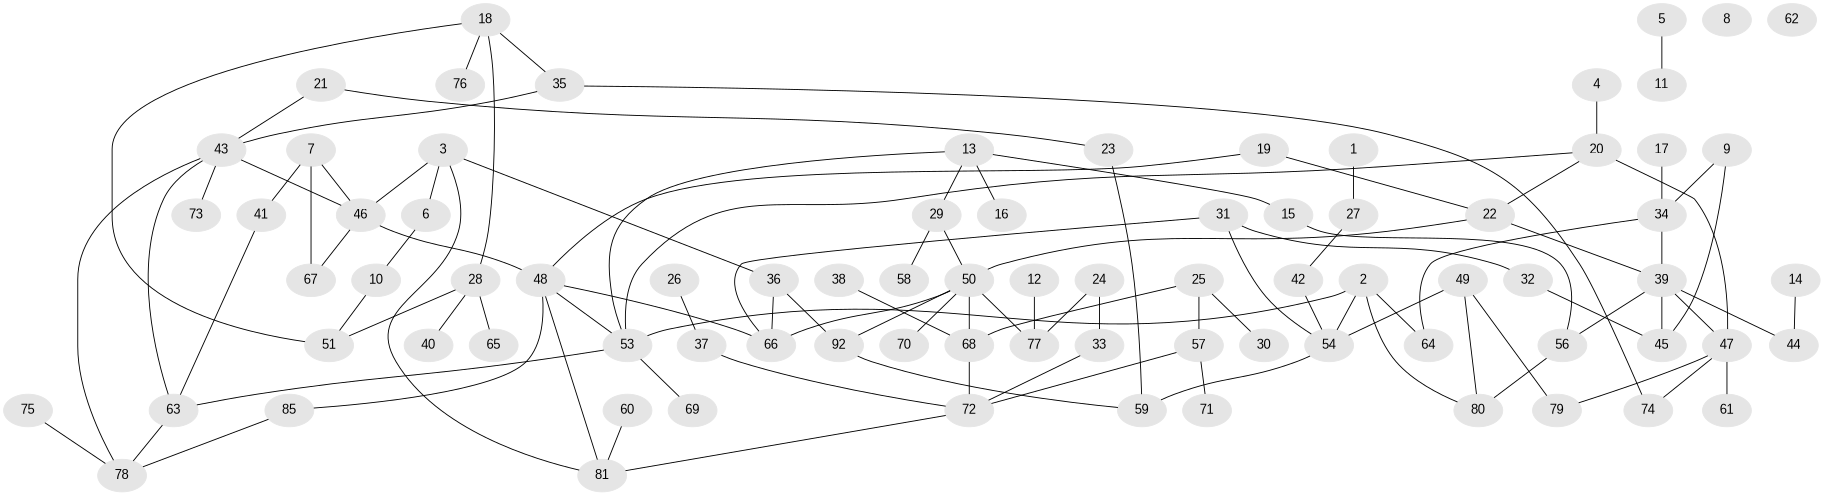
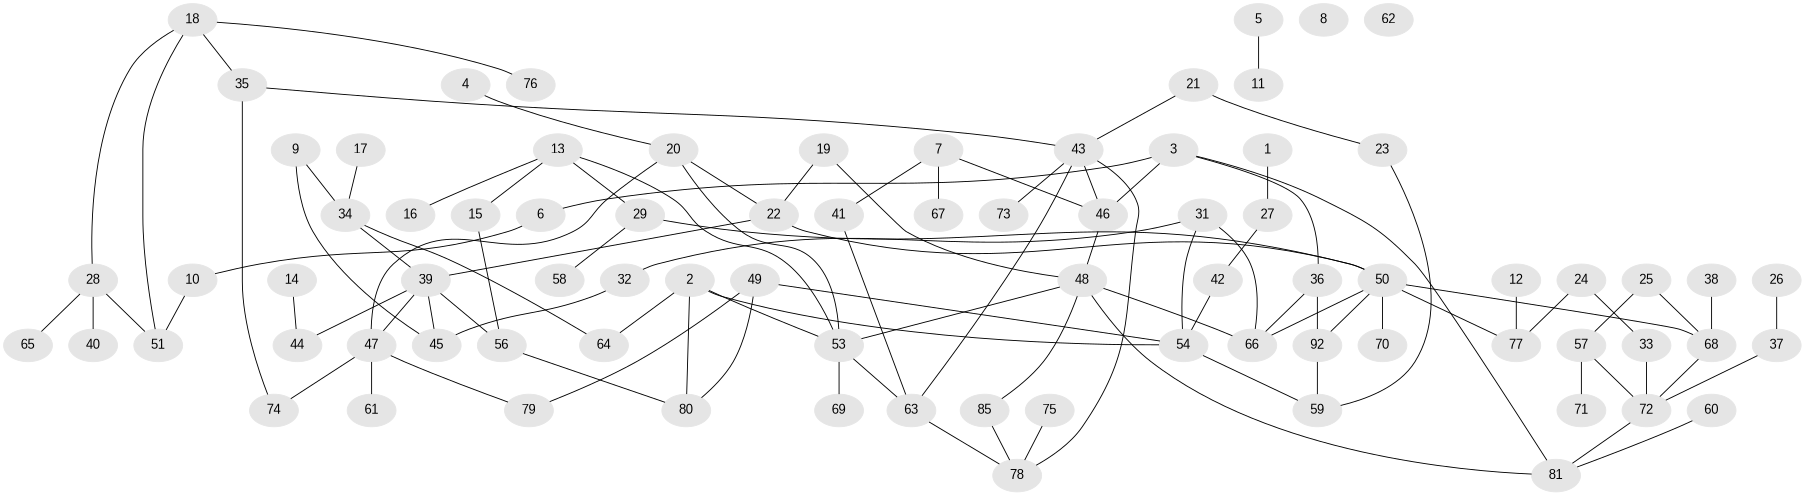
edge "46" -- "67": removed
node "30": removed
